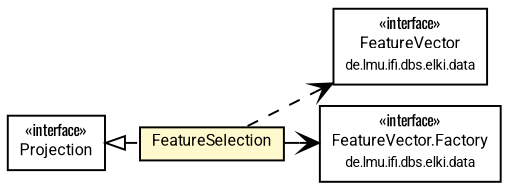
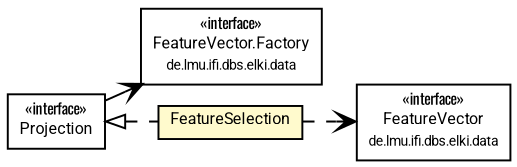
edge "FeatureSelection" -> "FeatureVector.Factory": now "Projection" -> "FeatureVector.Factory"
